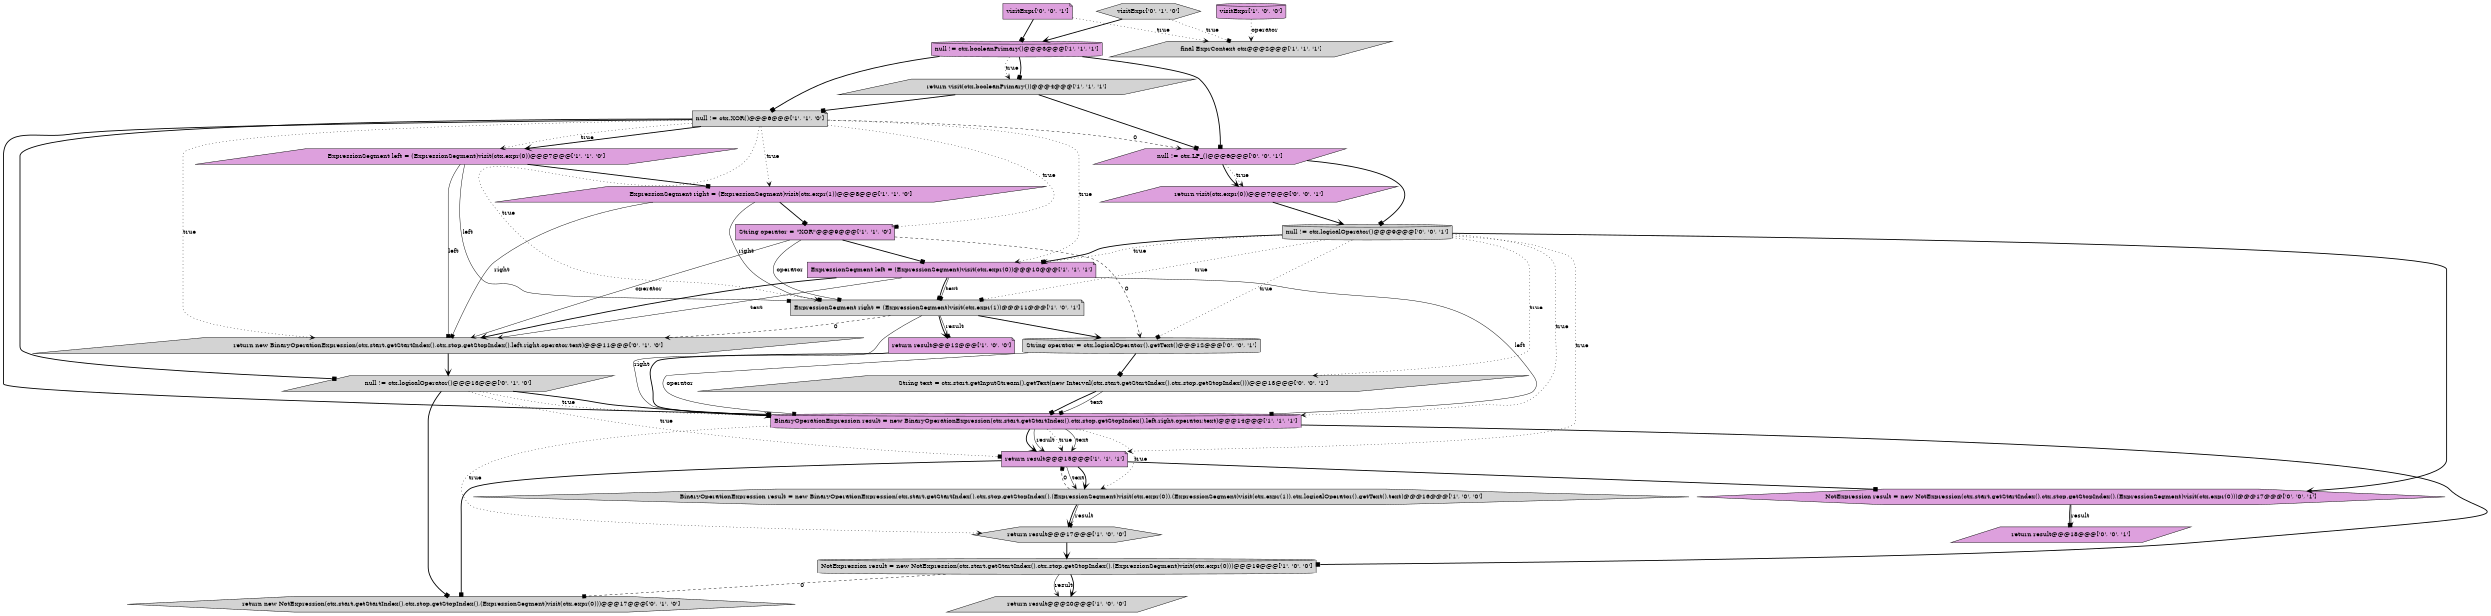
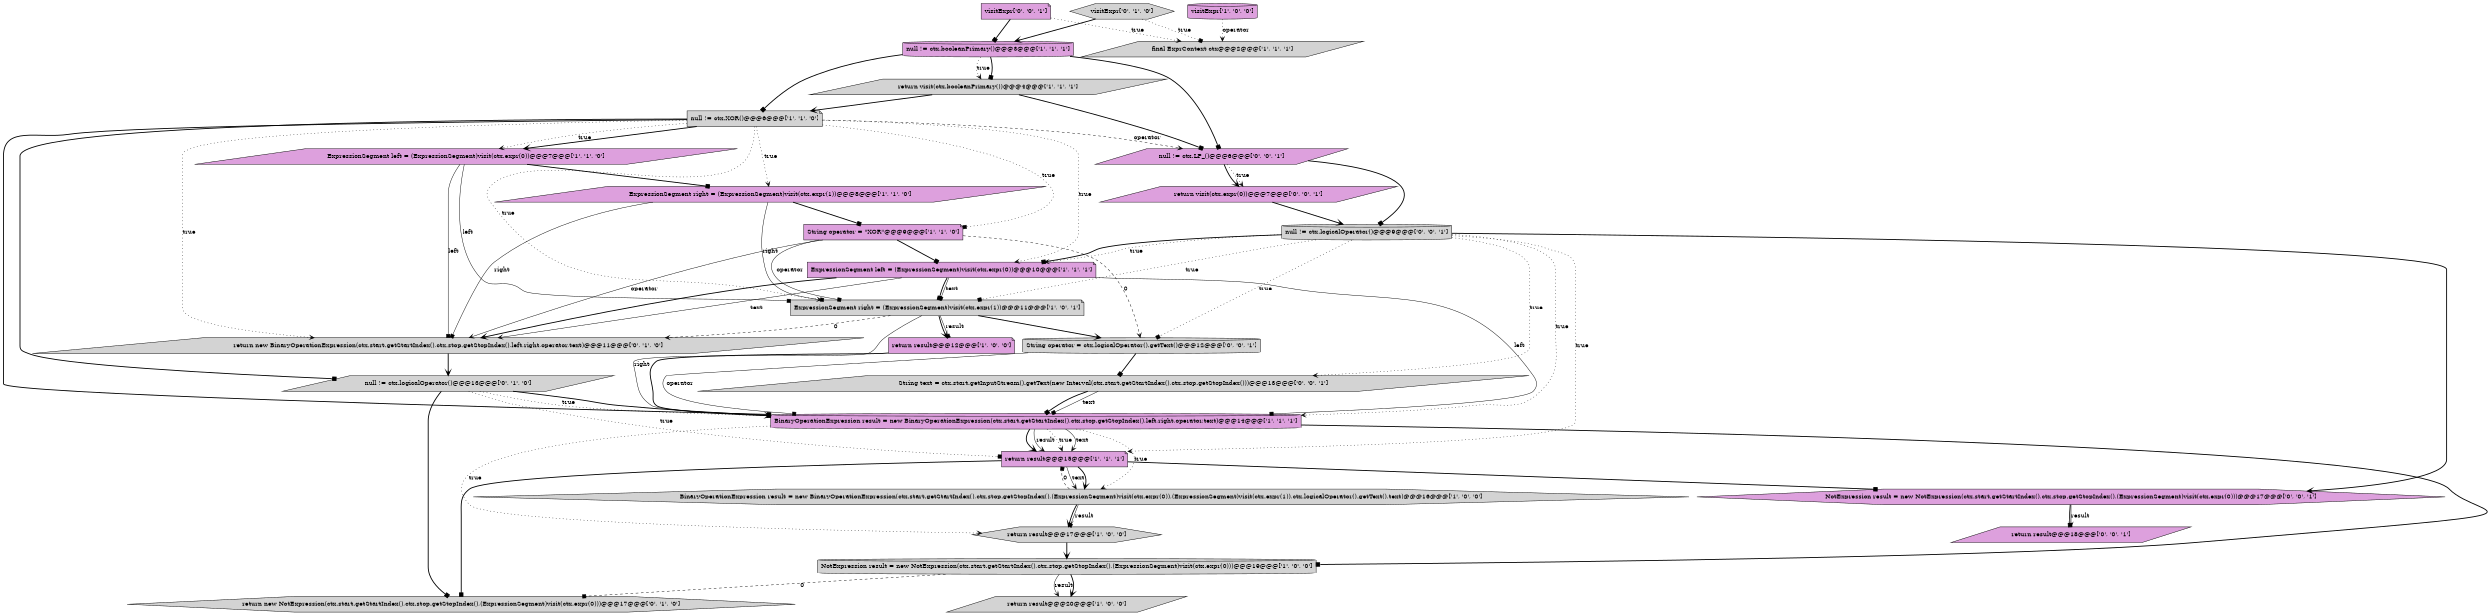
edge "return visit(ctx.booleanPrimary())@@@4@@@['1', '1', '1']" -> "null != ctx.XOR()@@@6@@@['1', '1', '0']": arrowhead box -> vee
edge "null != ctx.XOR()@@@6@@@['1', '1', '0']" -> "null != ctx.LP_()@@@6@@@['0', '0', '1']": label "0" -> "operator"
